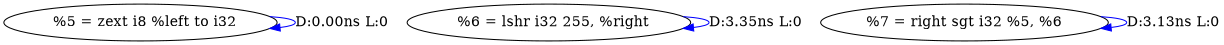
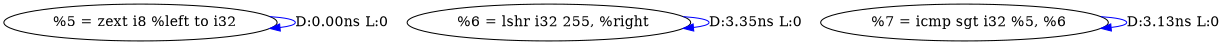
node "%7 = right sgt i32 %5, %6": label "%7 = right sgt i32 %5, %6" -> "%7 = icmp sgt i32 %5, %6"
